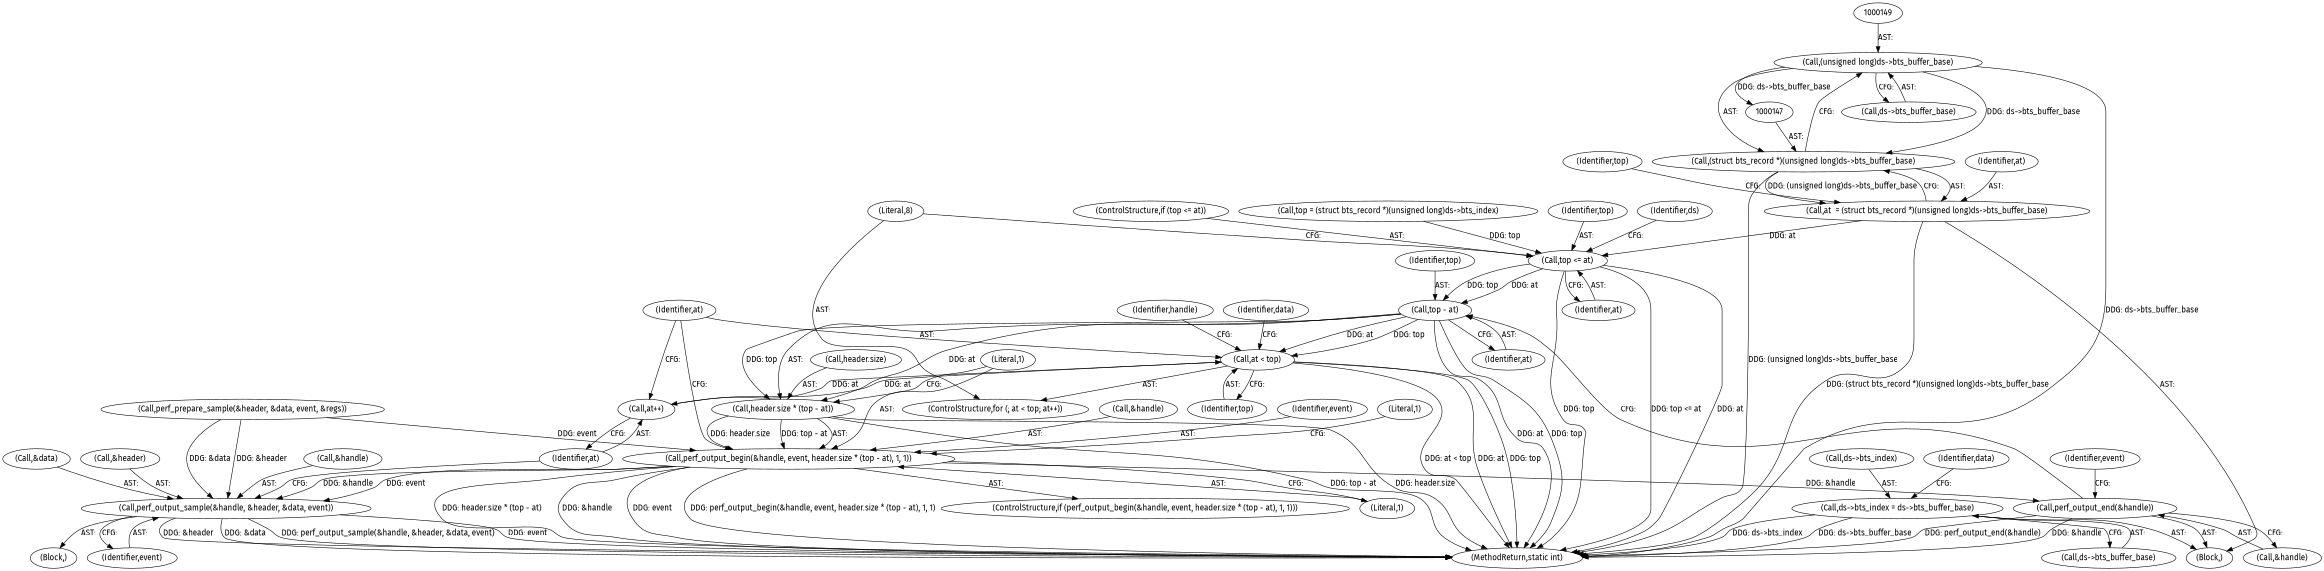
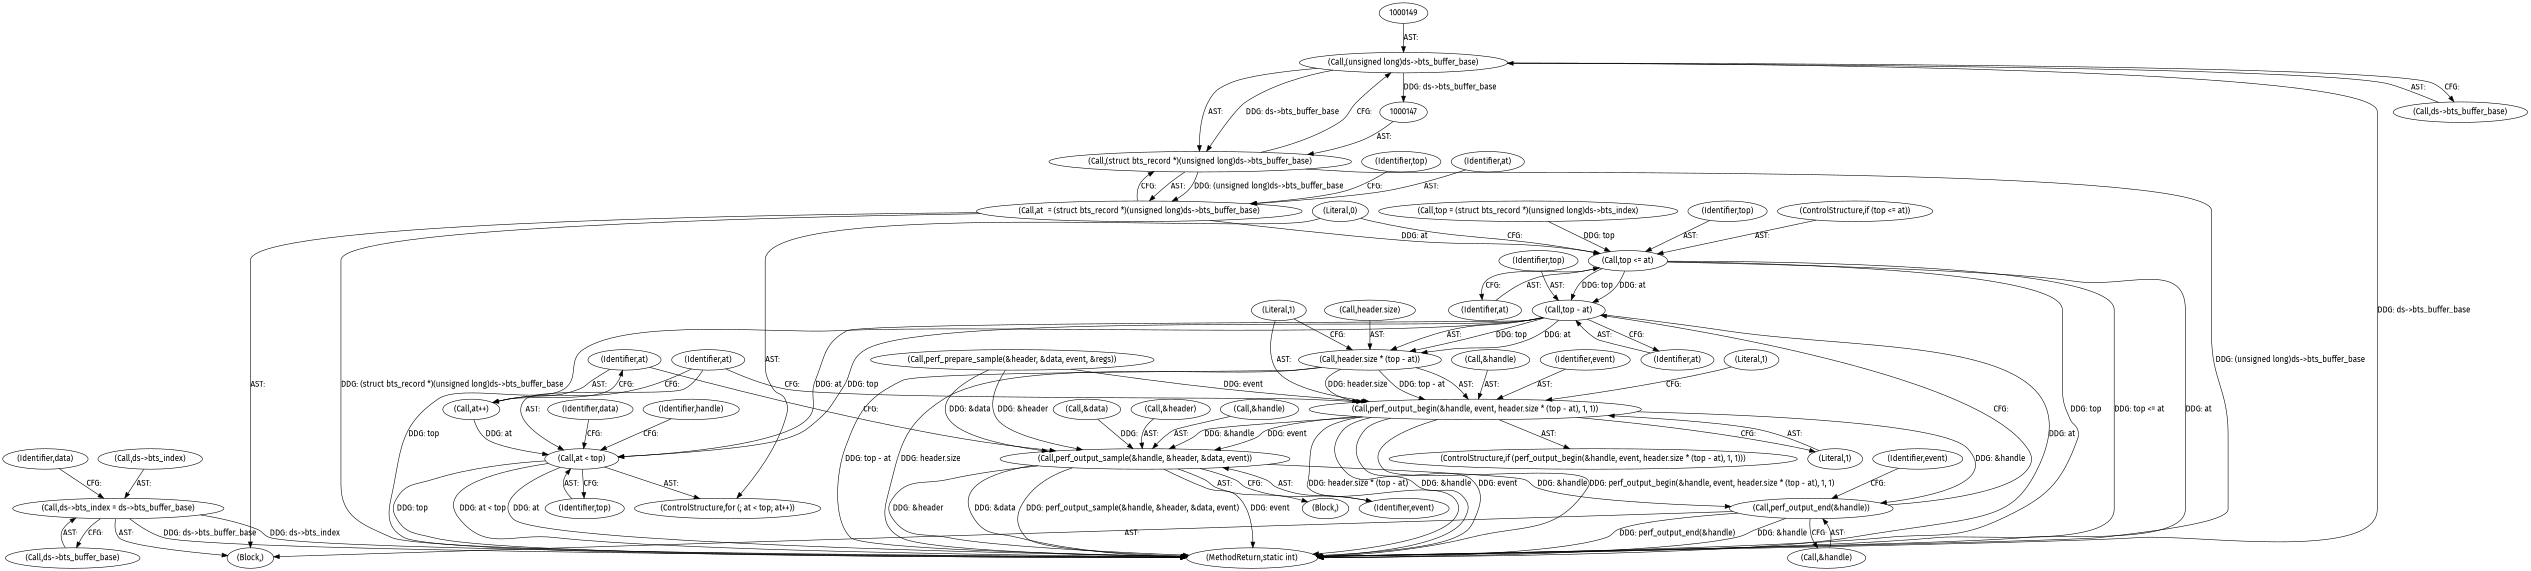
node "(Literal,8)": label "(Literal,8)" -> "(Literal,0)"
node "(Identifier,ds)": removed
edge "(Call,at < top)" -> "(Call,at++)": removed, label "DDG: at"
edge "(Call,perf_output_sample(&handle, &header, &data, event))" -> "(Call,perf_output_end(&handle))": added, label "DDG: &handle"
edge "(Call,&data)" -> "(Call,perf_output_sample(&handle, &header, &data, event))": label "AST: " -> "DDG: "
